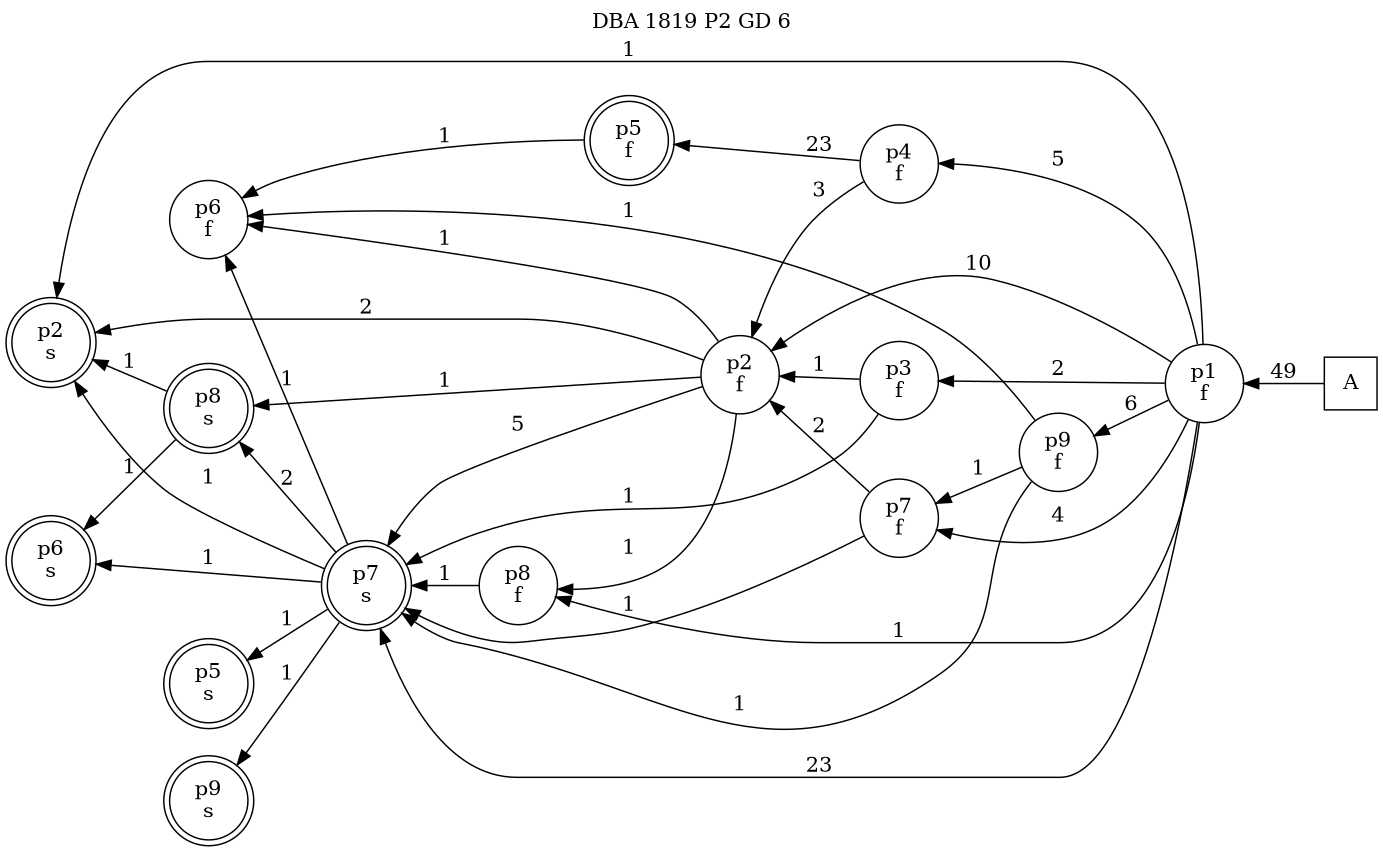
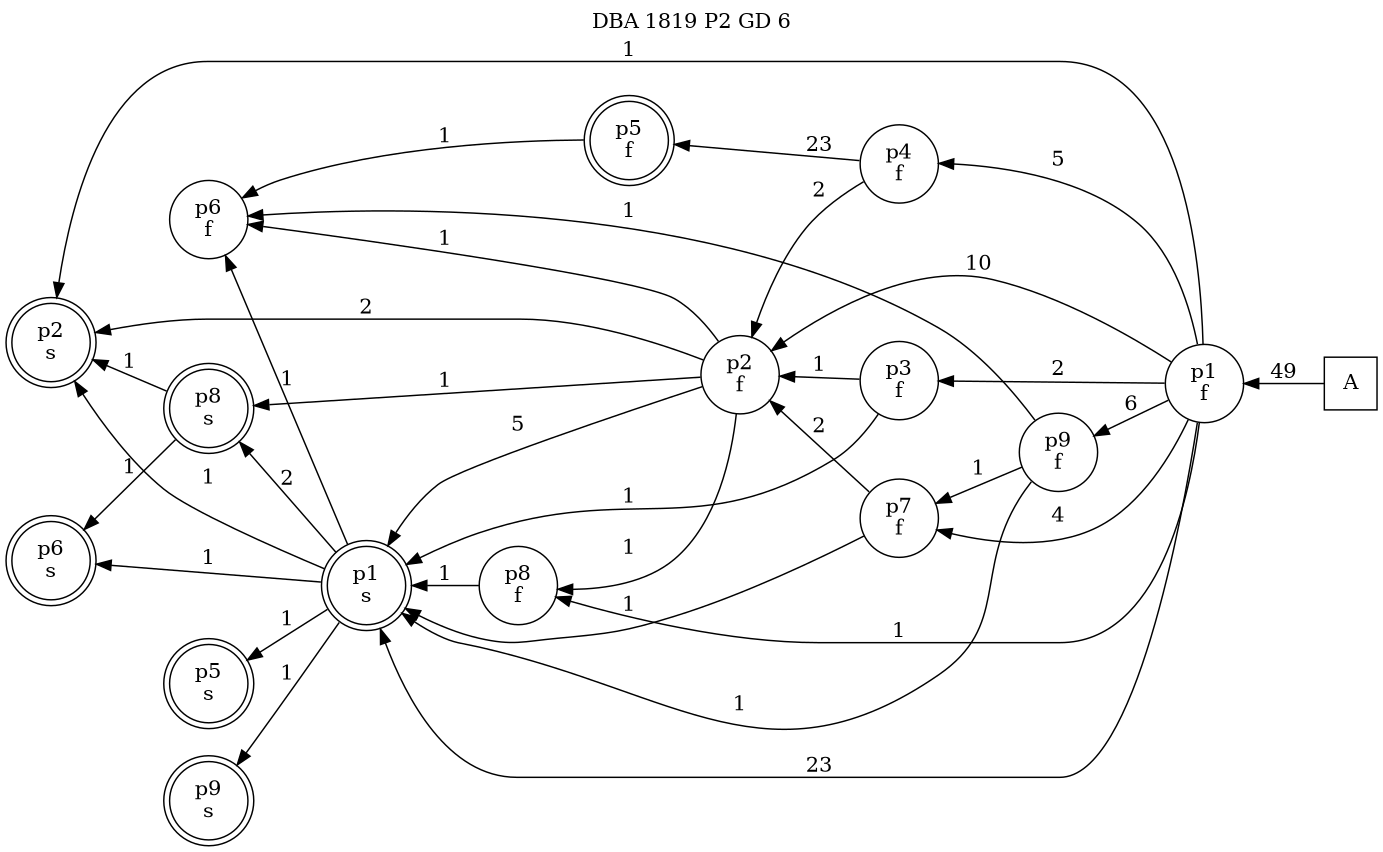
edge "p4 f" -> "p2 f": label "3" -> "2"
node "p7 s": label "p7 s" -> "p1 s"
